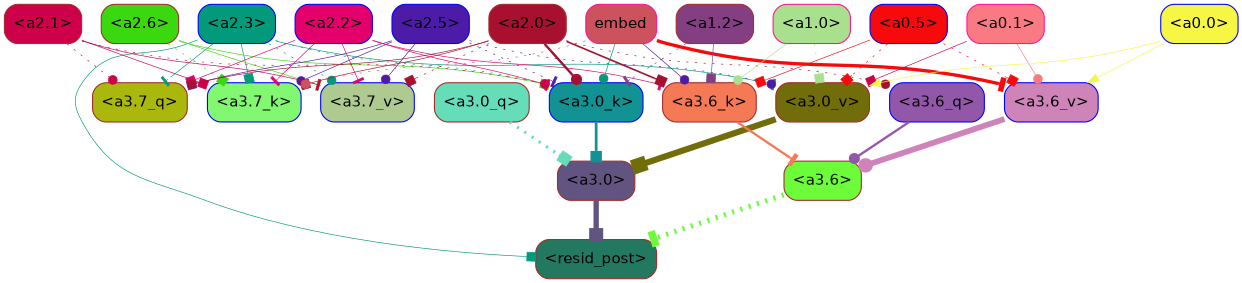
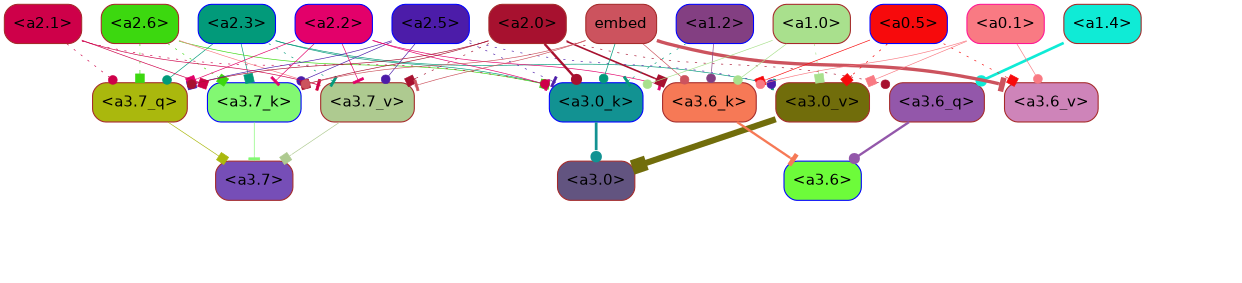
node "embed": color deeppink -> brown
node "<a1.2>": color brown -> blue
node "<a1.0>": color deeppink -> brown
node "<a1.4>": added
node "<a0.0>": removed
edge "<a1.0>" -> "<a3.0_k>": added
edge "<a2.3>" -> "<a3.7_v>": arrowhead dot -> tee
edge "<a1.2>" -> "<a3.0_k>": color #833f82 -> #029a7a
edge "<a2.6>" -> "<a3.7_q>": added
edge "<a1.2>" -> "<a3.6_k>": arrowhead box -> dot
edge "embed" -> "<a3.6_k>": color #4c1ca9 -> #cc535e
edge "<a0.1>" -> "<a3.6_k>": added
edge "<a0.1>" -> "<a3.0_v>": color #ce0049 -> #f97a83
edge "<a2.6>" -> "<a3.7_v>": color #3cd80f -> #f97a83
edge "<a2.3>" -> "<a3.0_k>": style dotted -> bold
edge "embed" -> "<a3.7_v>": added
edge "embed" -> "<a3.7_k>": style dotted -> solid
edge "embed" -> "<a3.6_v>": color #f70a0c -> #cc535e
edge "<a2.3>" -> "<a3.7_q>": arrowhead tee -> dot
node "<a3.7_v>": color blue -> brown
node "<a3.0_q>": removed
node "<a3.6_q>": color blue -> brown
node "<a3.6_v>": color blue -> brown
edge "<a3.0_k>" -> "<a3.0>": arrowhead box -> dot
edge "<a3.6_v>" -> "<a3.6>": removed
node "<a3.7>": added
node "<a3.6>": color brown -> blue
node "<resid_post>": removed
